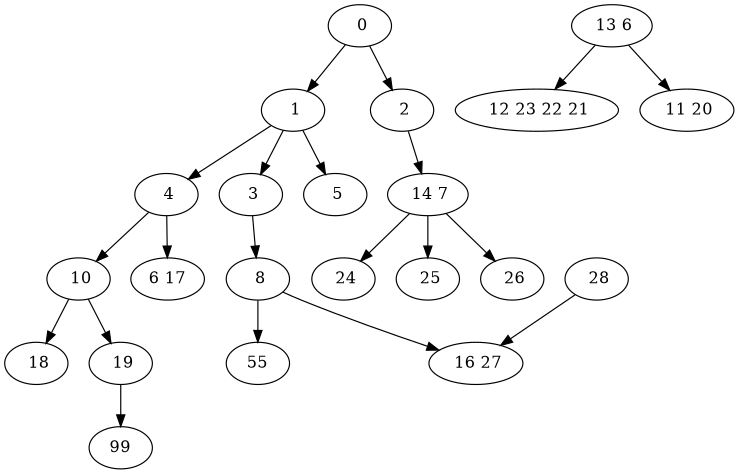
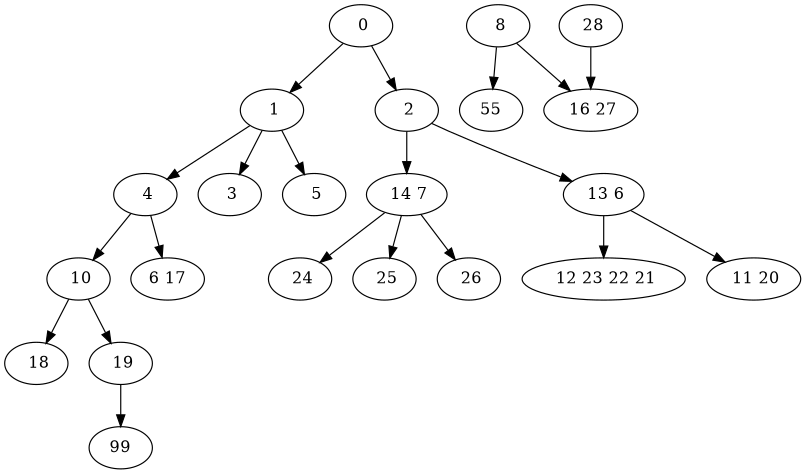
edge "2" -> "13 6": added
edge "3" -> "8": removed
